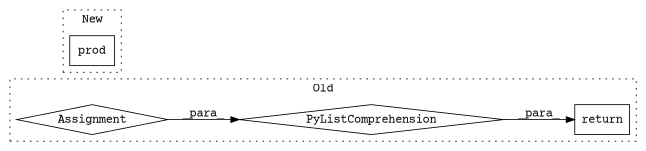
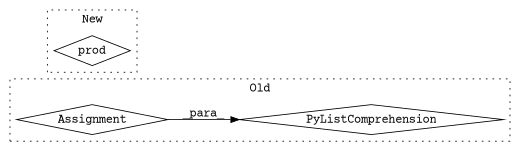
node "prod": shape box -> diamond
node "return": removed
